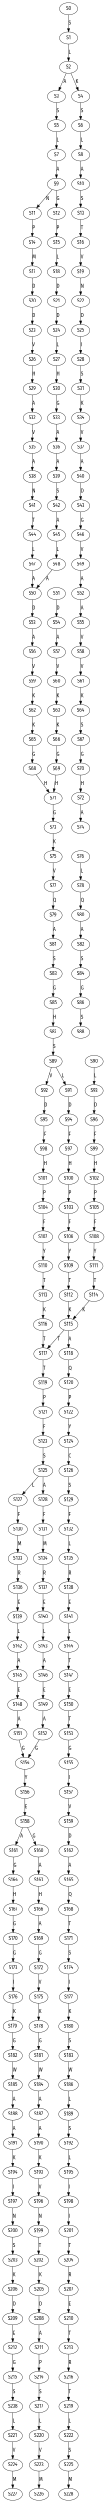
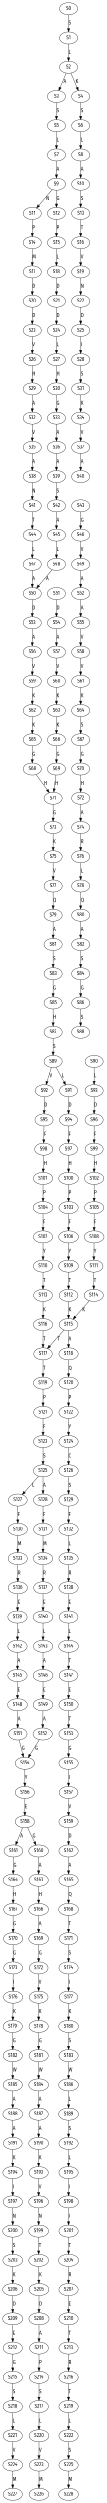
edge "S40" -> "S43": removed, label "D"
edge "S74" -> "S76": added, label "R"
node "S238": label "S238" -> "S218"
